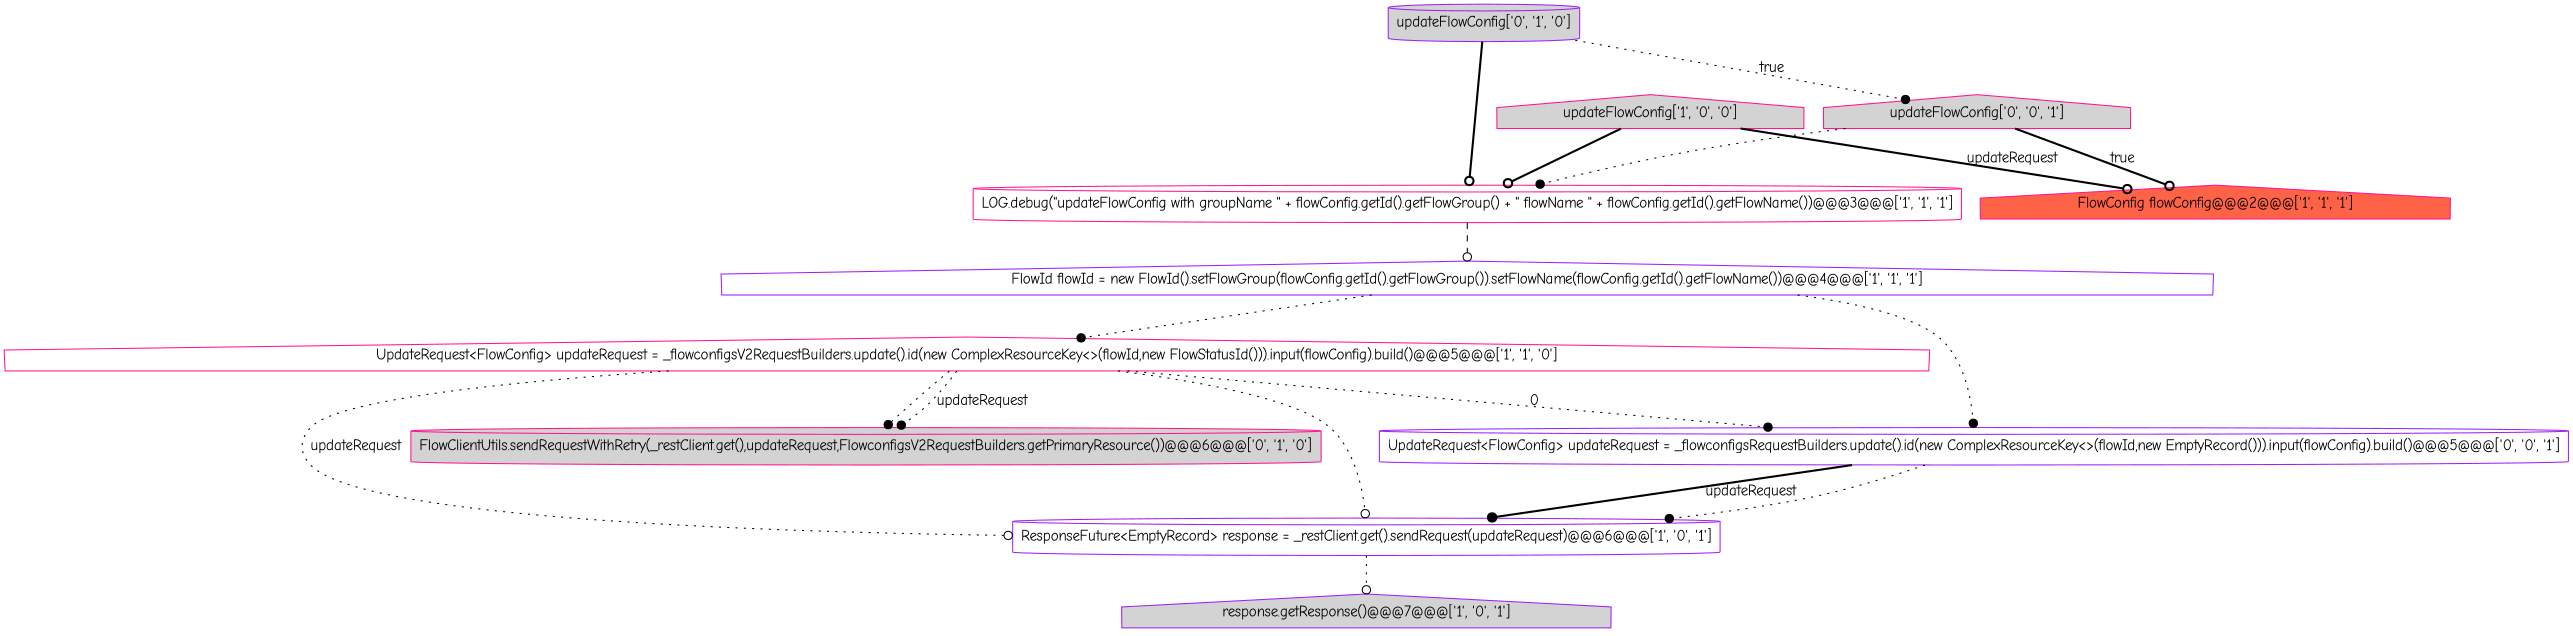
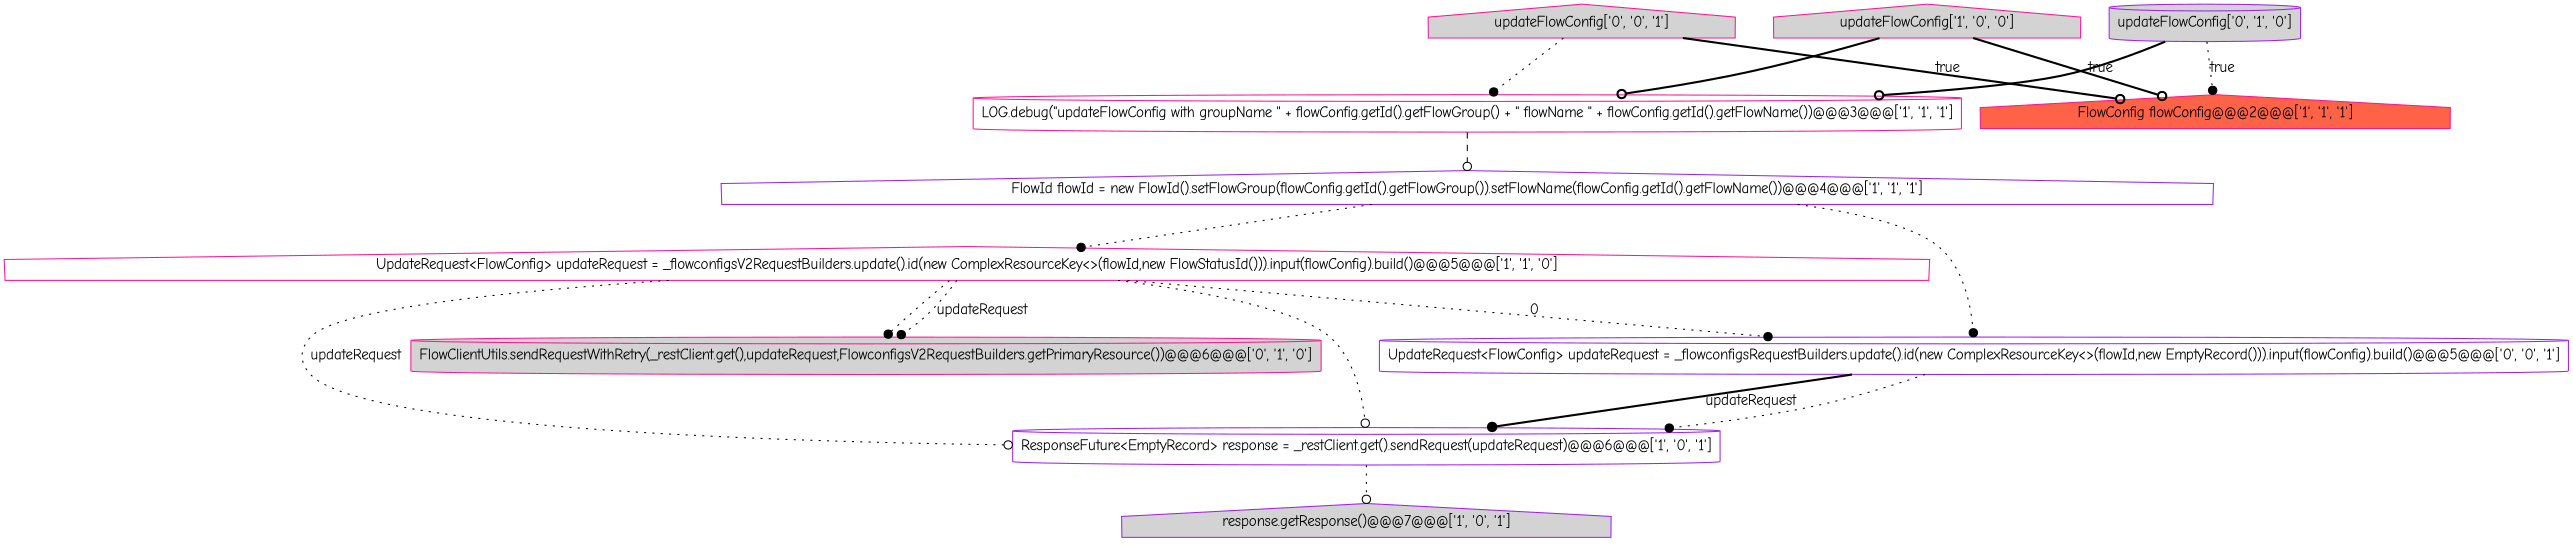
edge "updateFlowConfig['0', '1', '0']" -> "updateFlowConfig['0', '0', '1']": now "updateFlowConfig['0', '1', '0']" -> "FlowConfig flowConfig@@@2@@@['1', '1', '1']"
edge "updateFlowConfig['1', '0', '0']" -> "FlowConfig flowConfig@@@2@@@['1', '1', '1']": label "updateRequest" -> "true"
